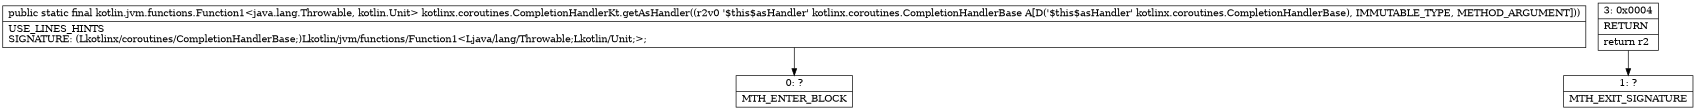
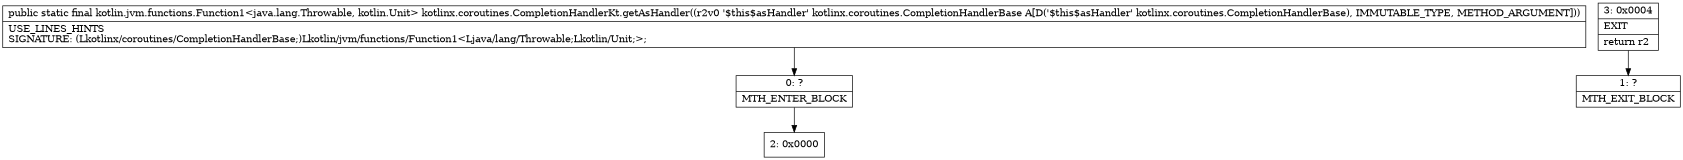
node "3: 0x0004": text "RETURN" -> "EXIT"
node "1: ?": text "MTH_EXIT_SIGNATURE" -> "MTH_EXIT_BLOCK"
node "2: 0x0000": added
